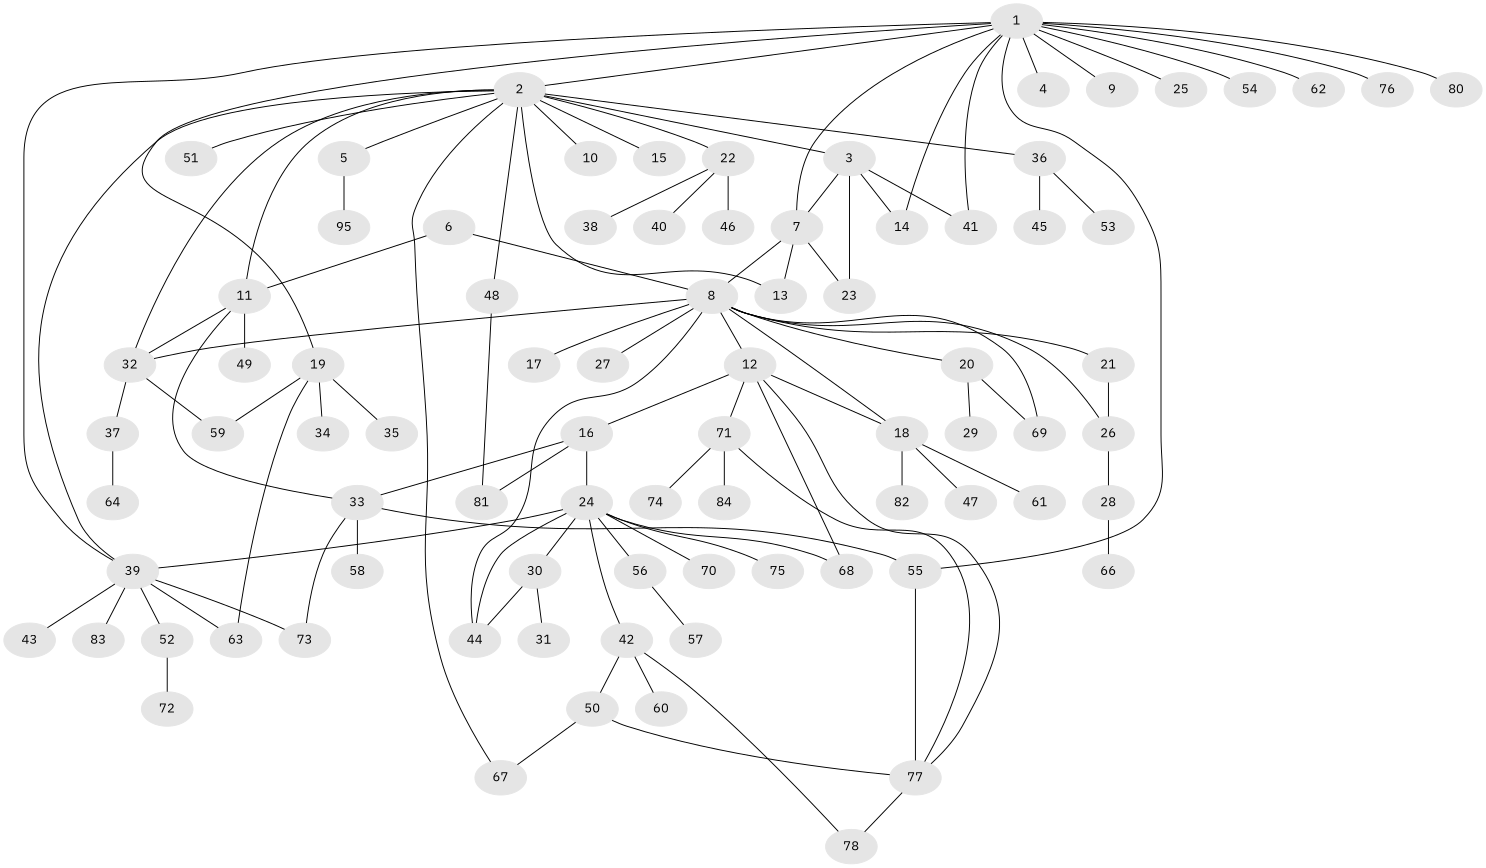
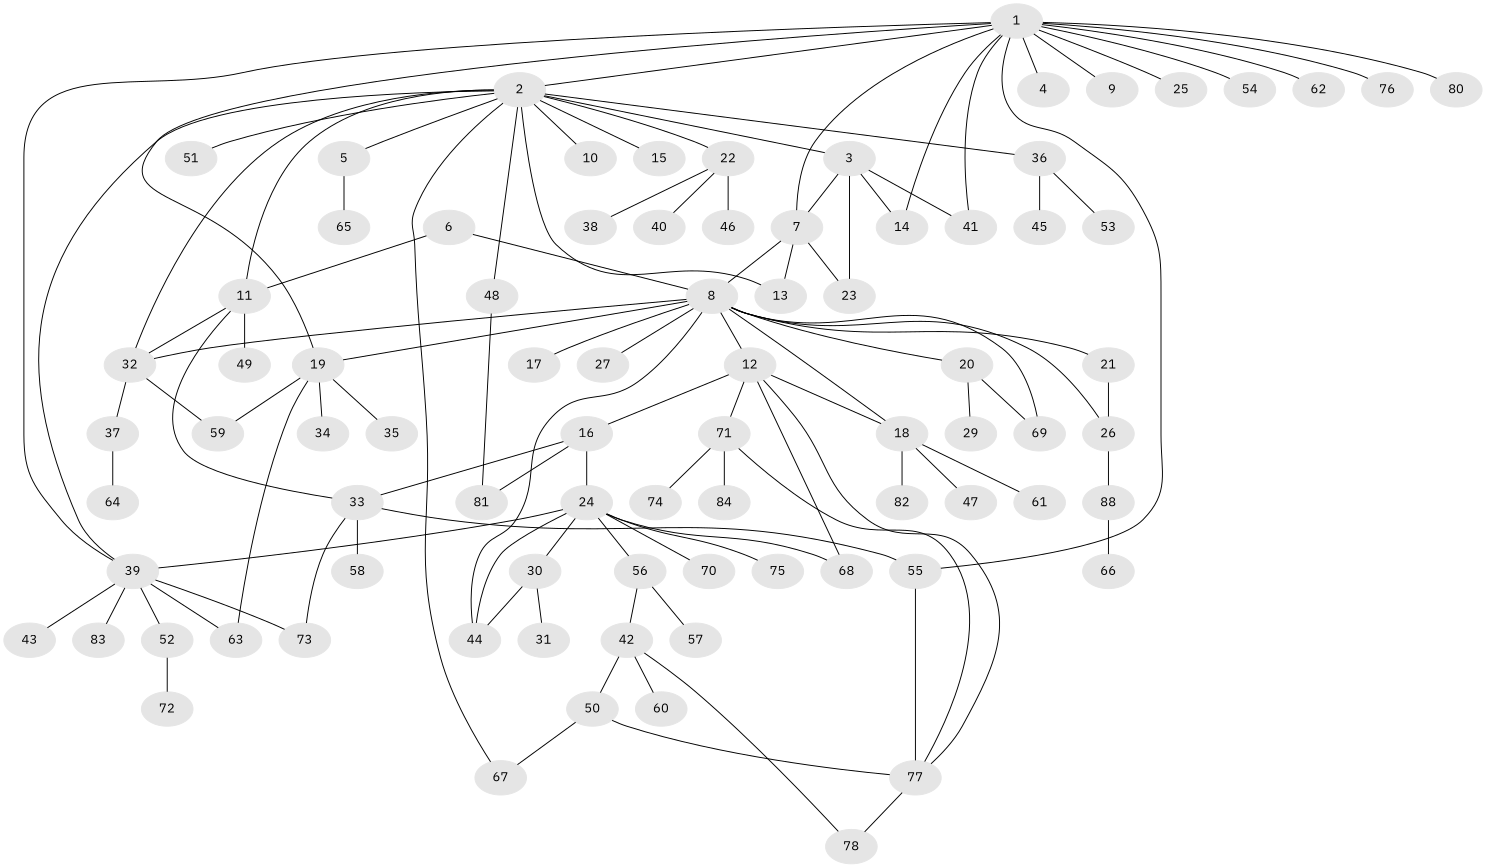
node "95": label "95" -> "65"
edge "8" -- "19": added
node "28": label "28" -> "88"
edge "24" -- "42": now "56" -- "42"
